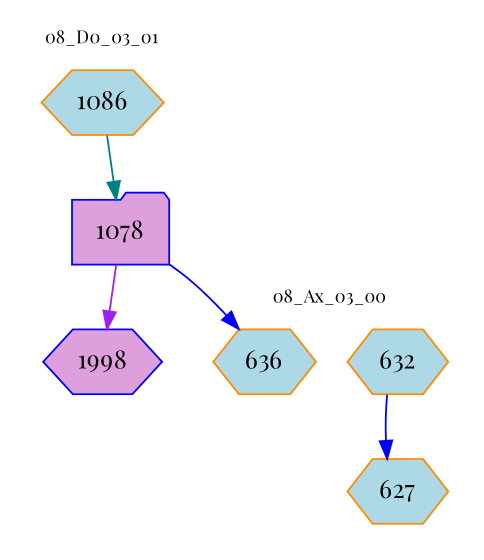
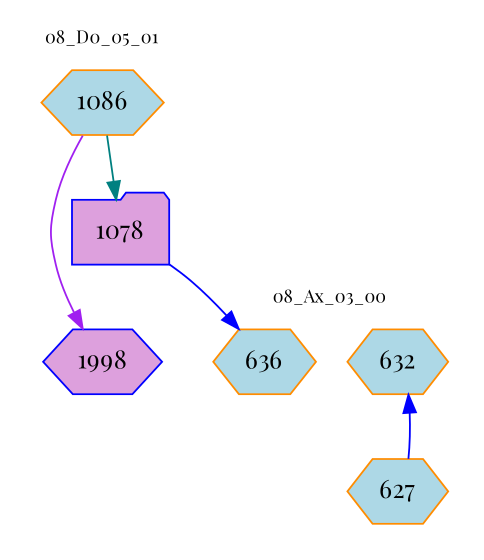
cluster "08_D0_03_01": label "08_D0_03_01" -> "08_D0_05_01"
edge "1078" -> "1998": now "1086" -> "1998"
edge "632" -> "627": reversed
